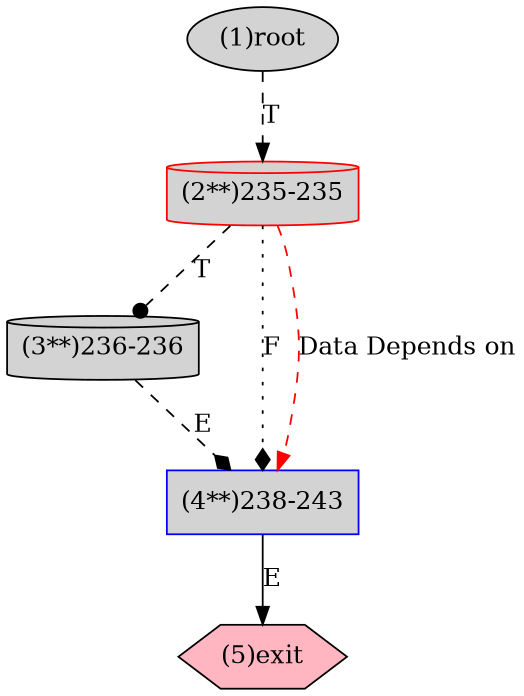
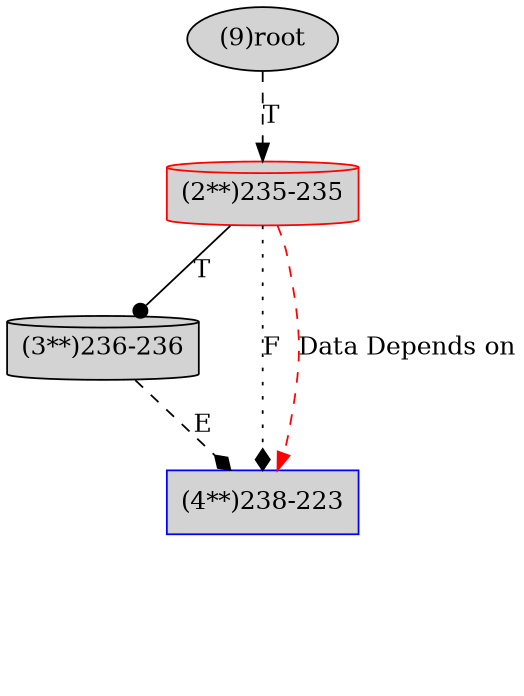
node "(1)root": label "(1)root" -> "(9)root"
edge "(2**)235-235" -> "(3**)236-236": style dashed -> solid
node "(4**)238-243": label "(4**)238-243" -> "(4**)238-223"
node "(5)exit": removed
